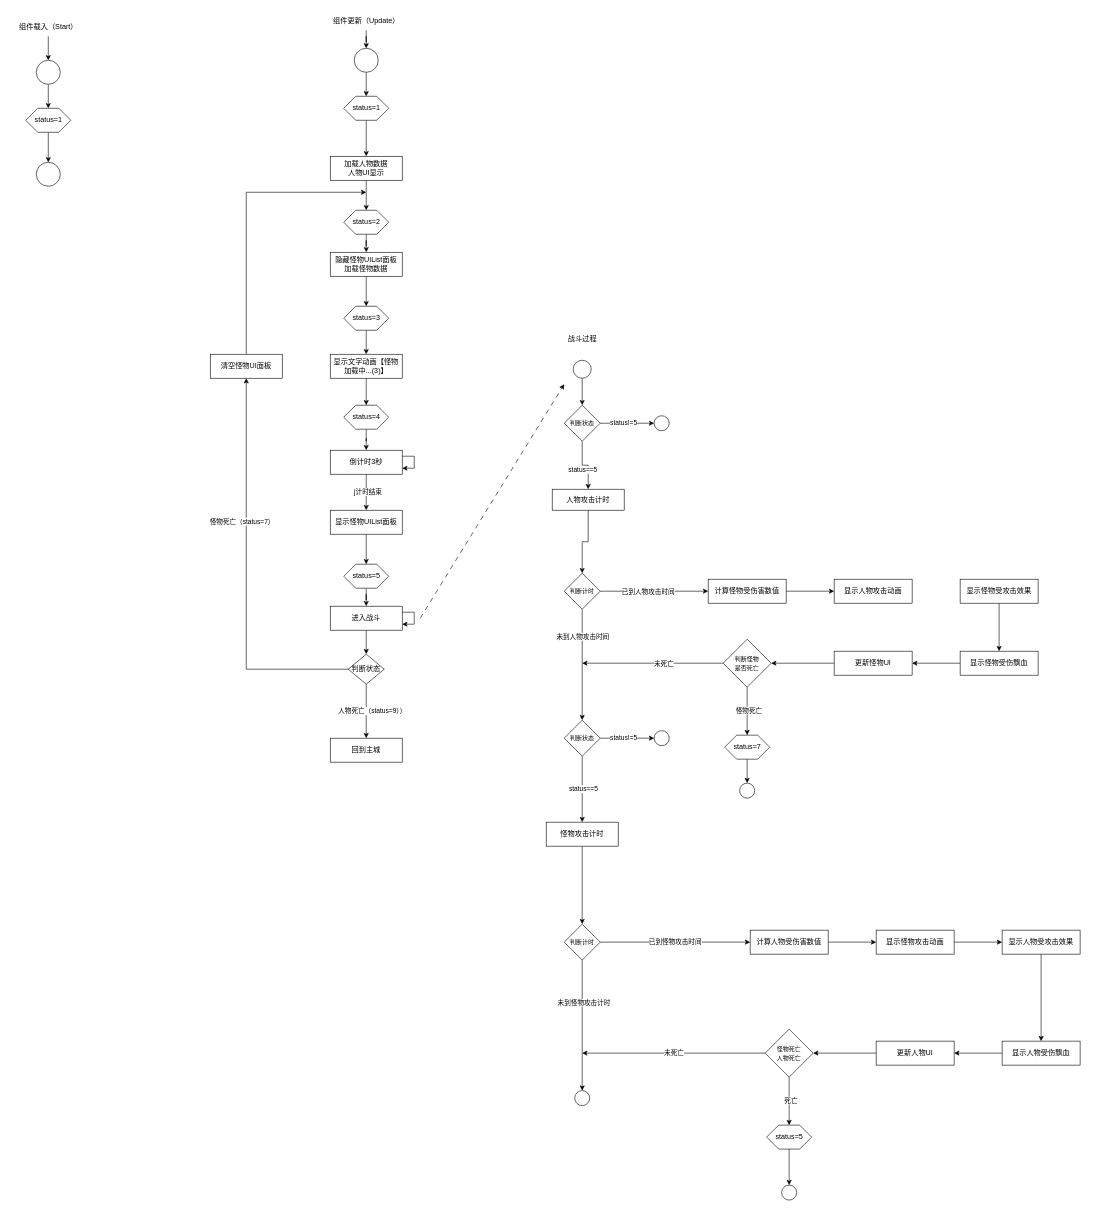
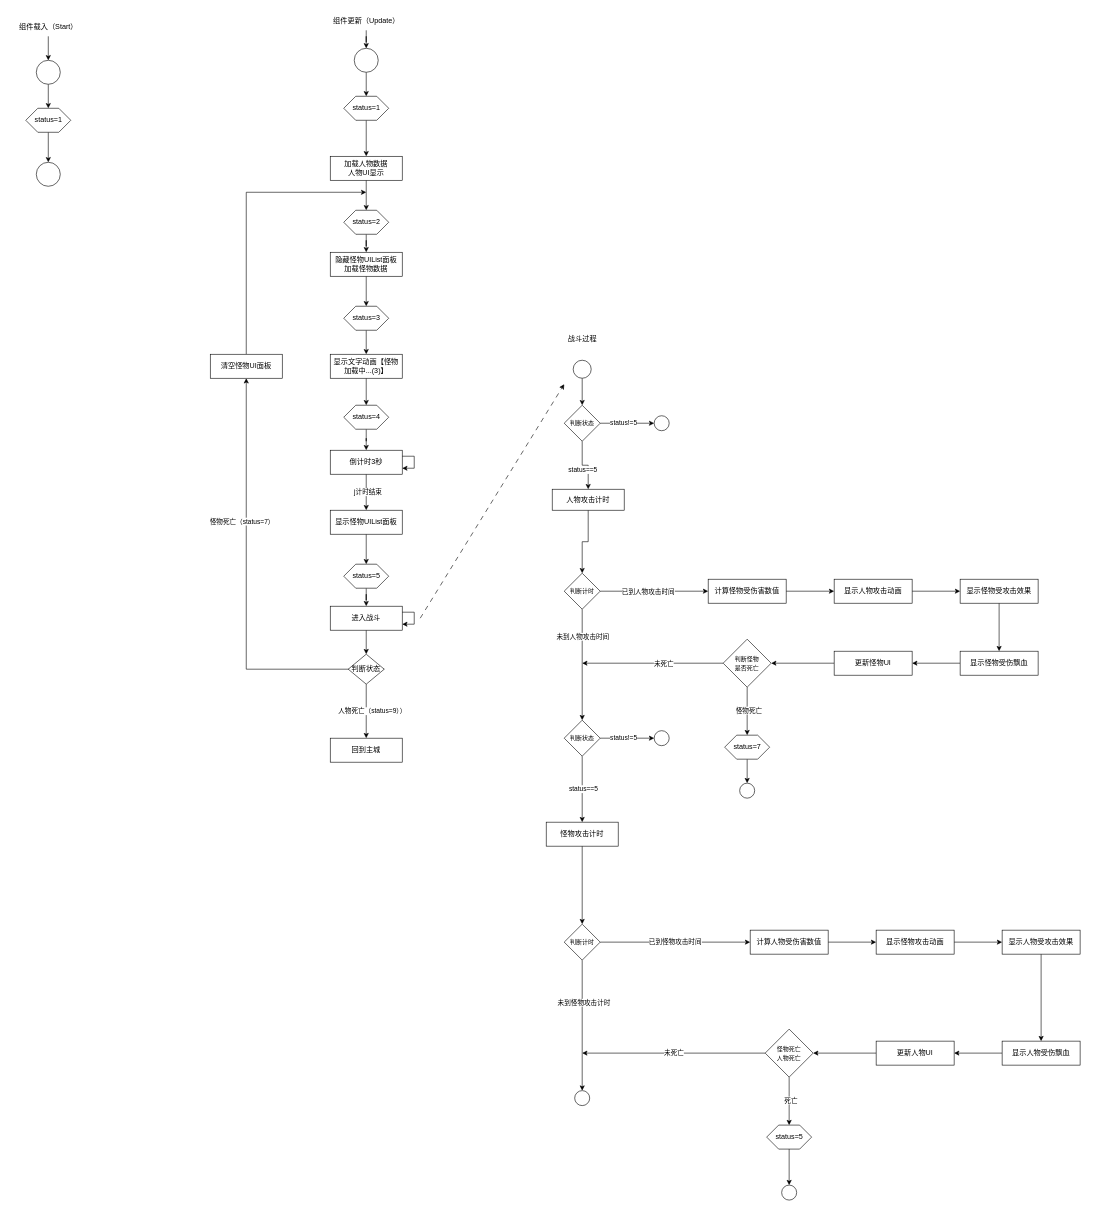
edge "显示人物攻击动画" -> "显示怪物受攻击效果": added
